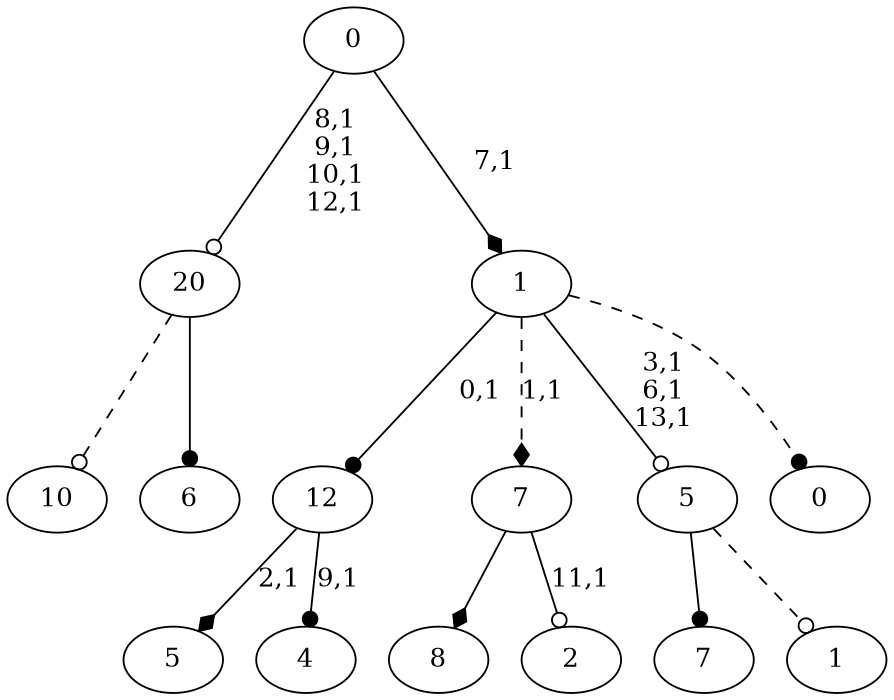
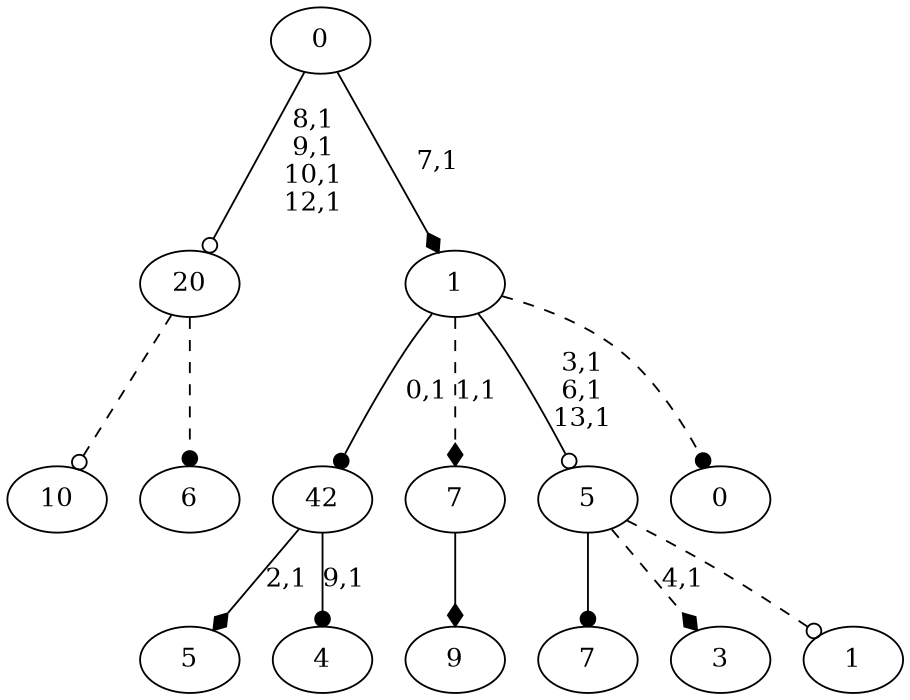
edge "20" -> "6": style solid -> dashed
node "12": label "12" -> "42"
node "8": label "8" -> "9"
node "2": removed
node "3": added
